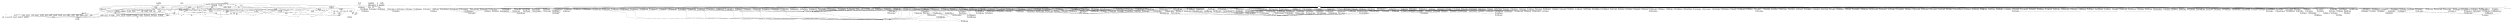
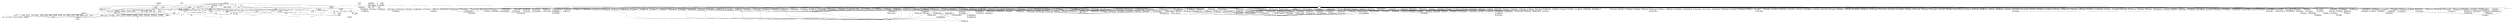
node "kernel-module-dm9601-4.9.56+linaro": removed
